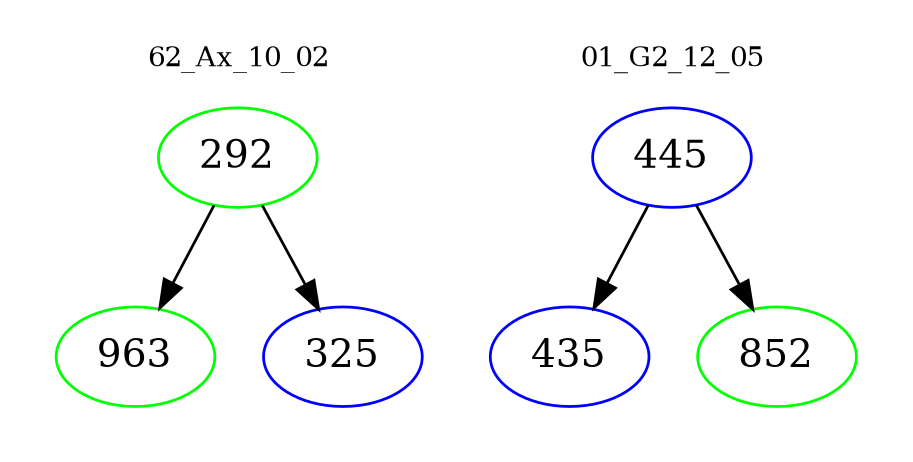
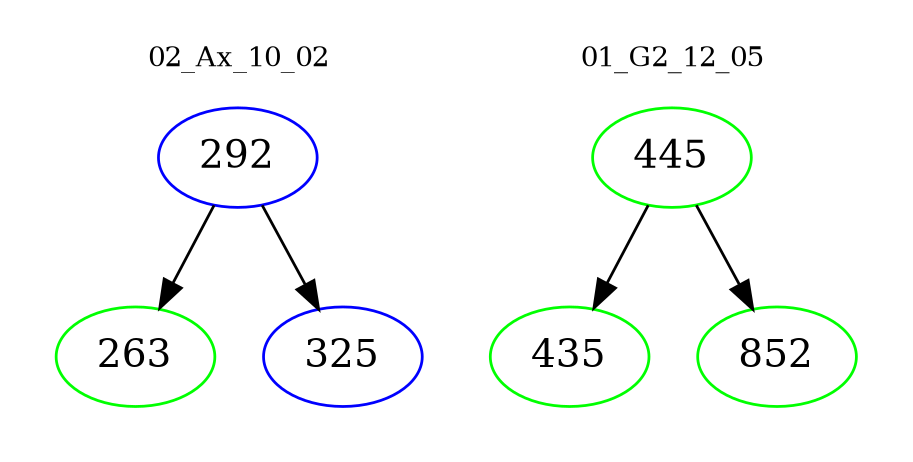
cluster "62_Ax_10_02": label "62_Ax_10_02" -> "02_Ax_10_02"
node "292": color green -> blue
node "445": color blue -> green
node "963": label "963" -> "263"
node "435": color blue -> green
